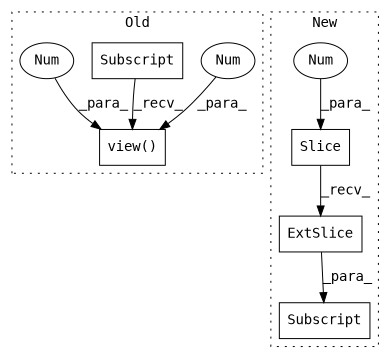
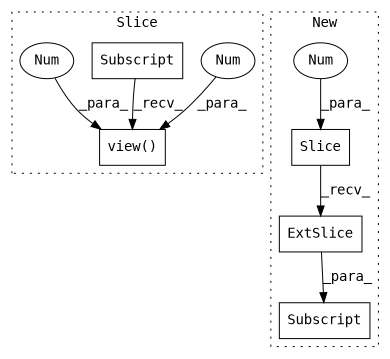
cluster "Old": label "Old" -> "Slice"
